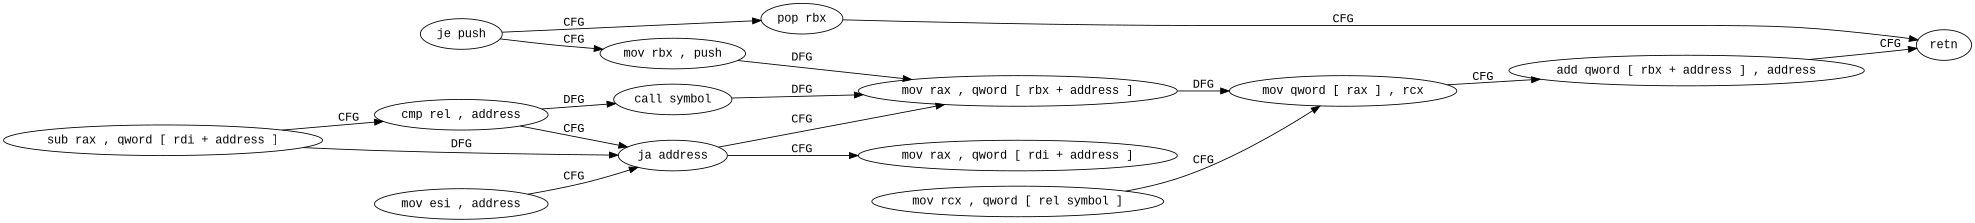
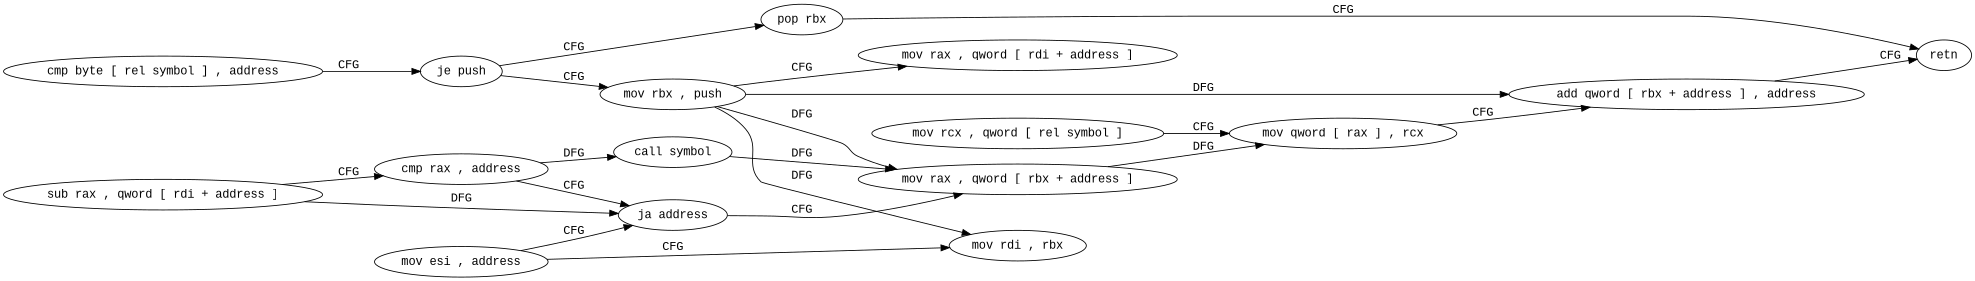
node "cmp byte [ rel symbol ] , address": added
edge "mov rbx , push" -> "add qword [ rbx + address ] , address": added, label "DFG"
node "cmp rel , address": label "cmp rel , address" -> "cmp rax , address"
edge "ja address" -> "mov rax , qword [ rdi + address ]": now "mov rbx , push" -> "mov rax , qword [ rdi + address ]"
node "mov rdi , rbx": added
